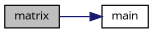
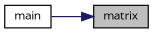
edge "matrix" -> "main": reversed
